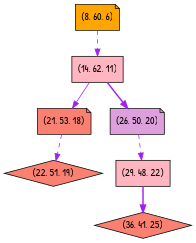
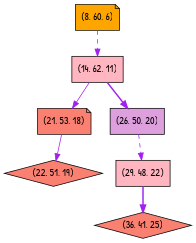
node "(26, 50, 20)": shape note -> box
edge "(21, 53, 18)" -> "(22, 51, 19)": style dashed -> solid
